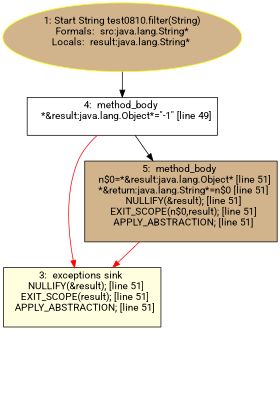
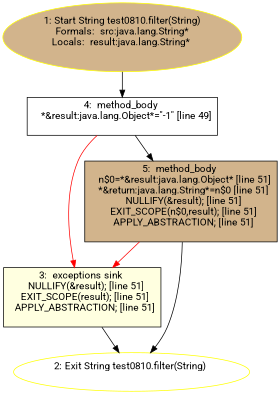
node "2: Exit String test0810.filter(String)": added
